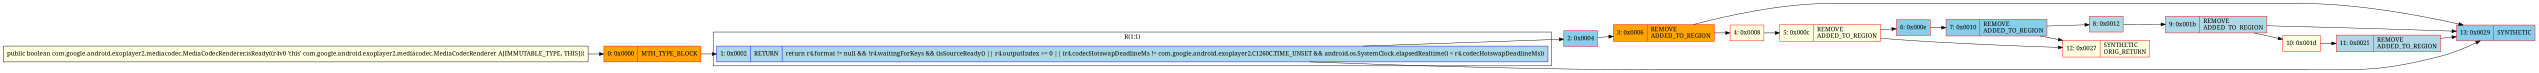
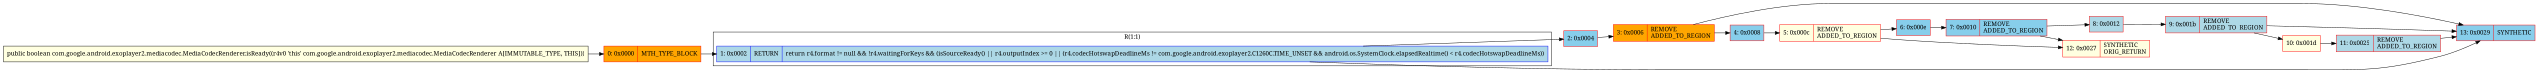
node "4: 0x0008": fillcolor lightyellow -> skyblue
